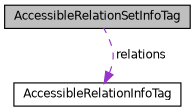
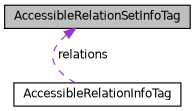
edge "AccessibleRelationSetInfoTag" -> "AccessibleRelationInfoTag": reversed
